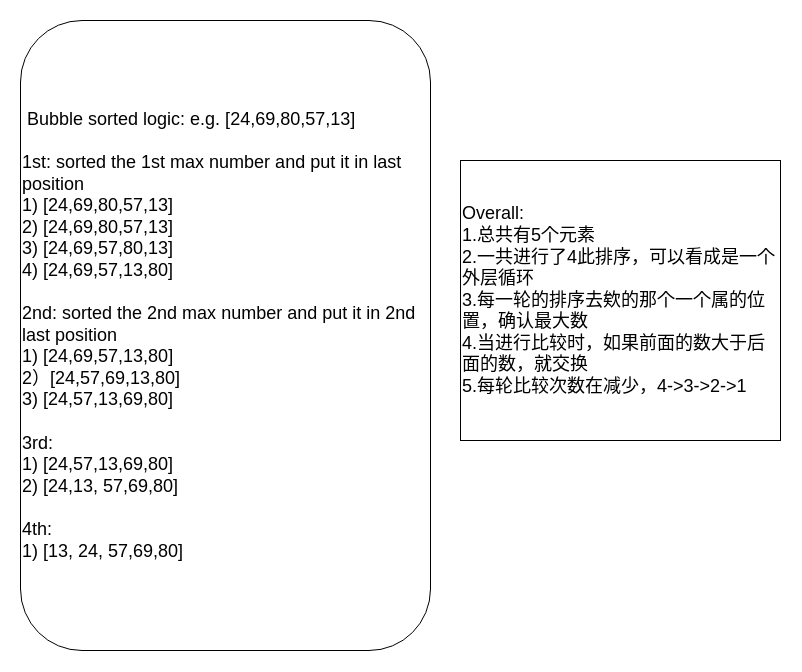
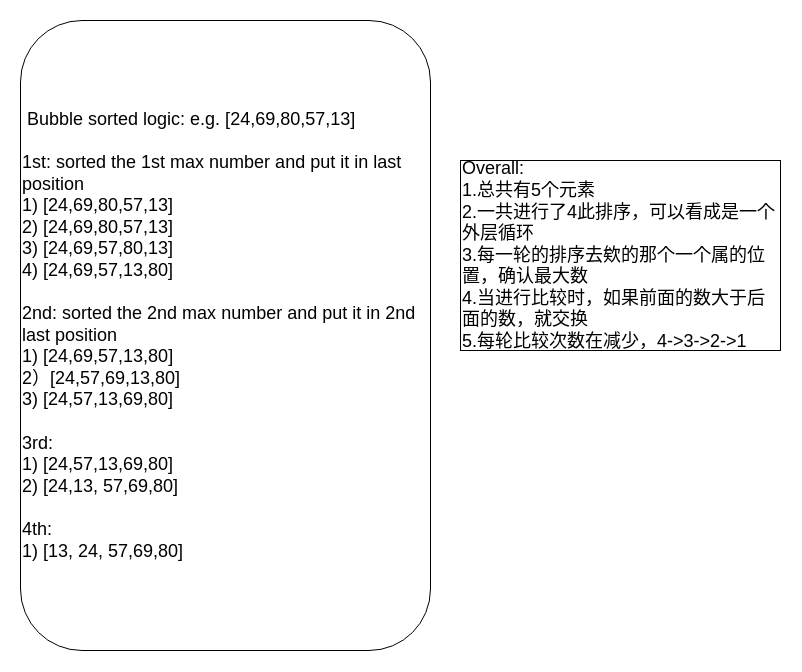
node "Overall: 1.总共有5个元素 2.一共进行了4此排序，可以看成是一个外层循环 3.每一轮的排序去欸的那个一个属的位置，确认最大数 4.当进行比较时，如果前面的数大于后面的数，就交换 5.每轮比较次数在减少，4->3->2->1": size 320x280 -> 320x190
